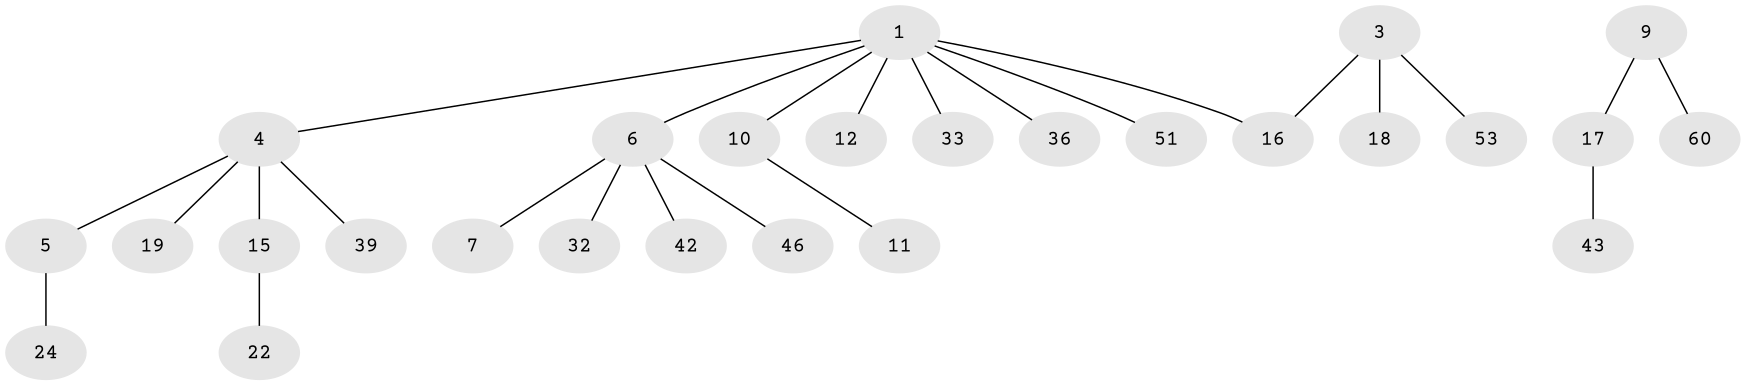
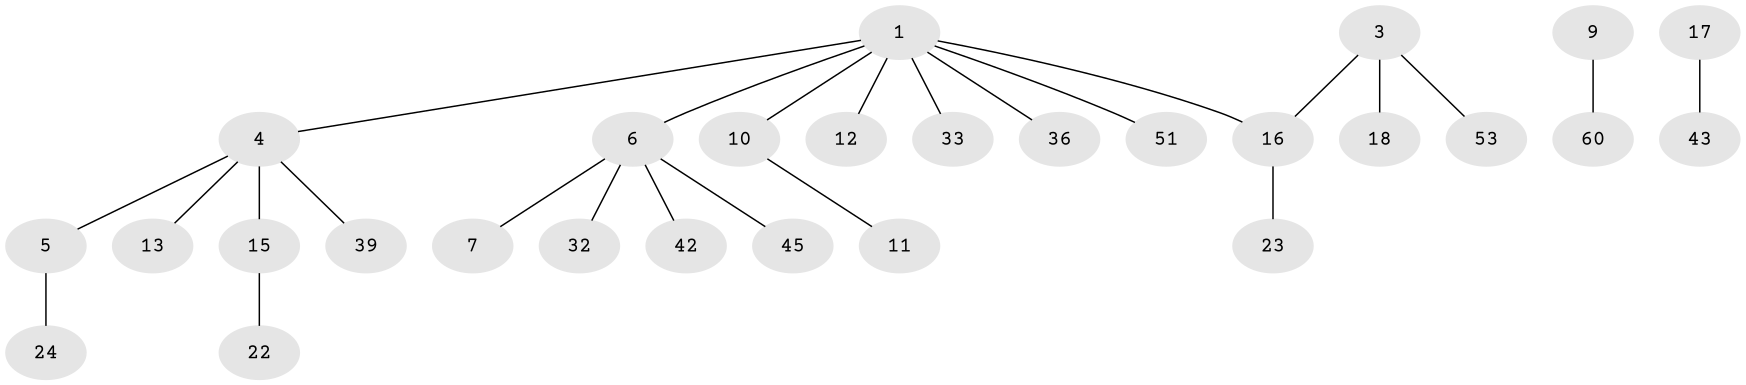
edge "9" -- "17": removed
node "19": label "19" -> "13"
node "46": label "46" -> "45"
node "23": added
